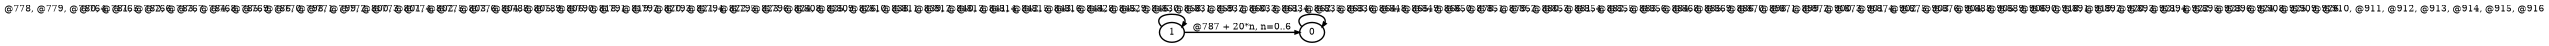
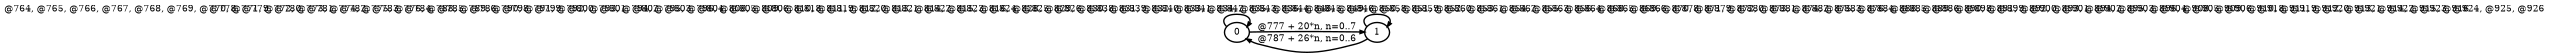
edge "1" -> "0": label "@787 + 20*n, n=0..6" -> "@787 + 26*n, n=0..6"
edge "0" -> "1": added, label "@777 + 20*n, n=0..7"
